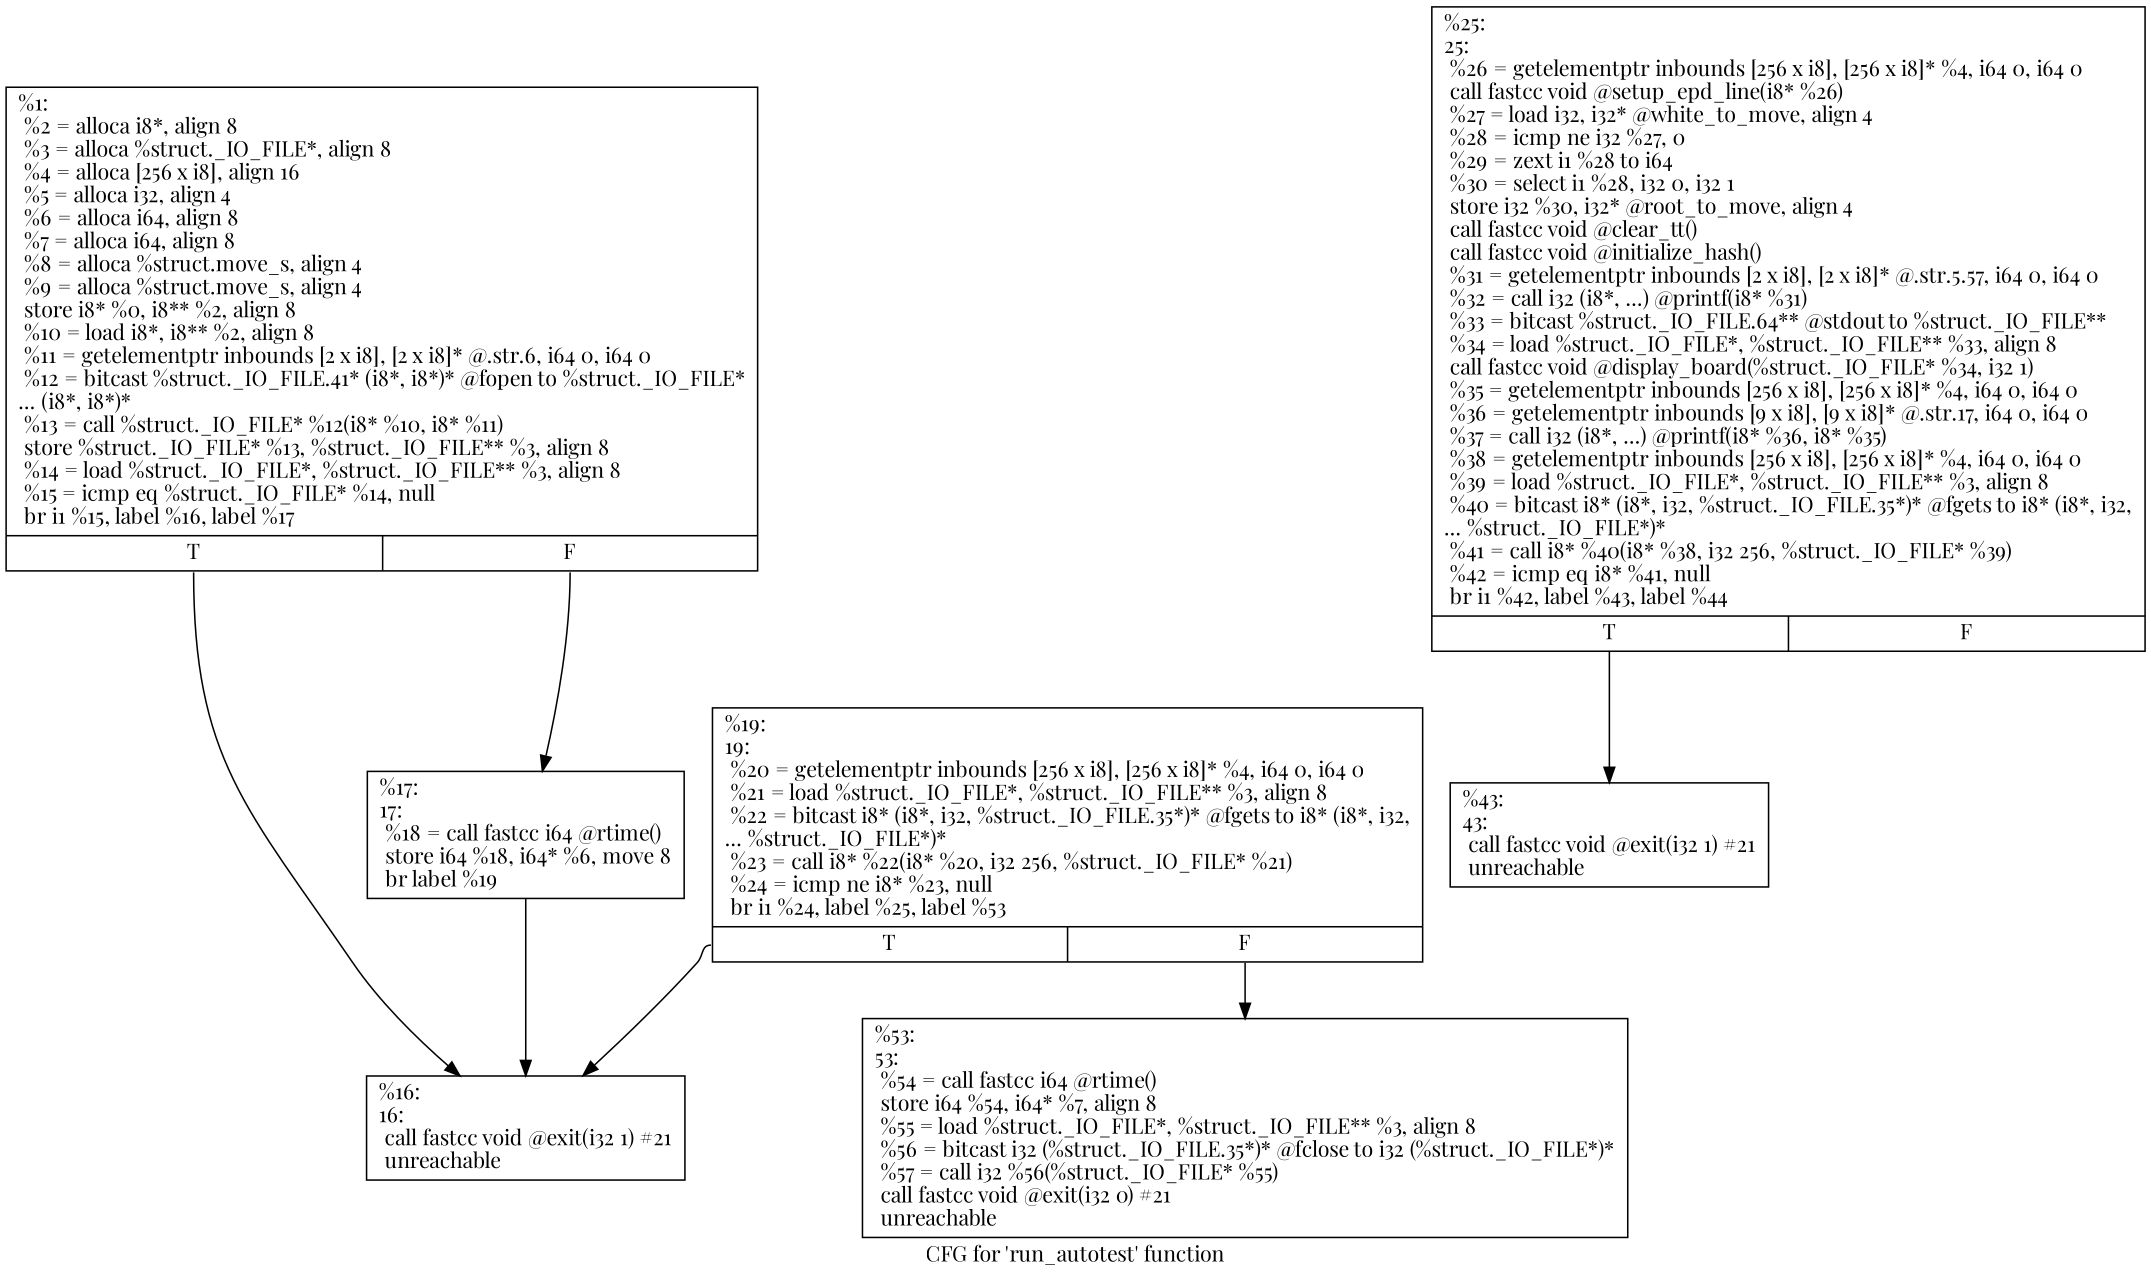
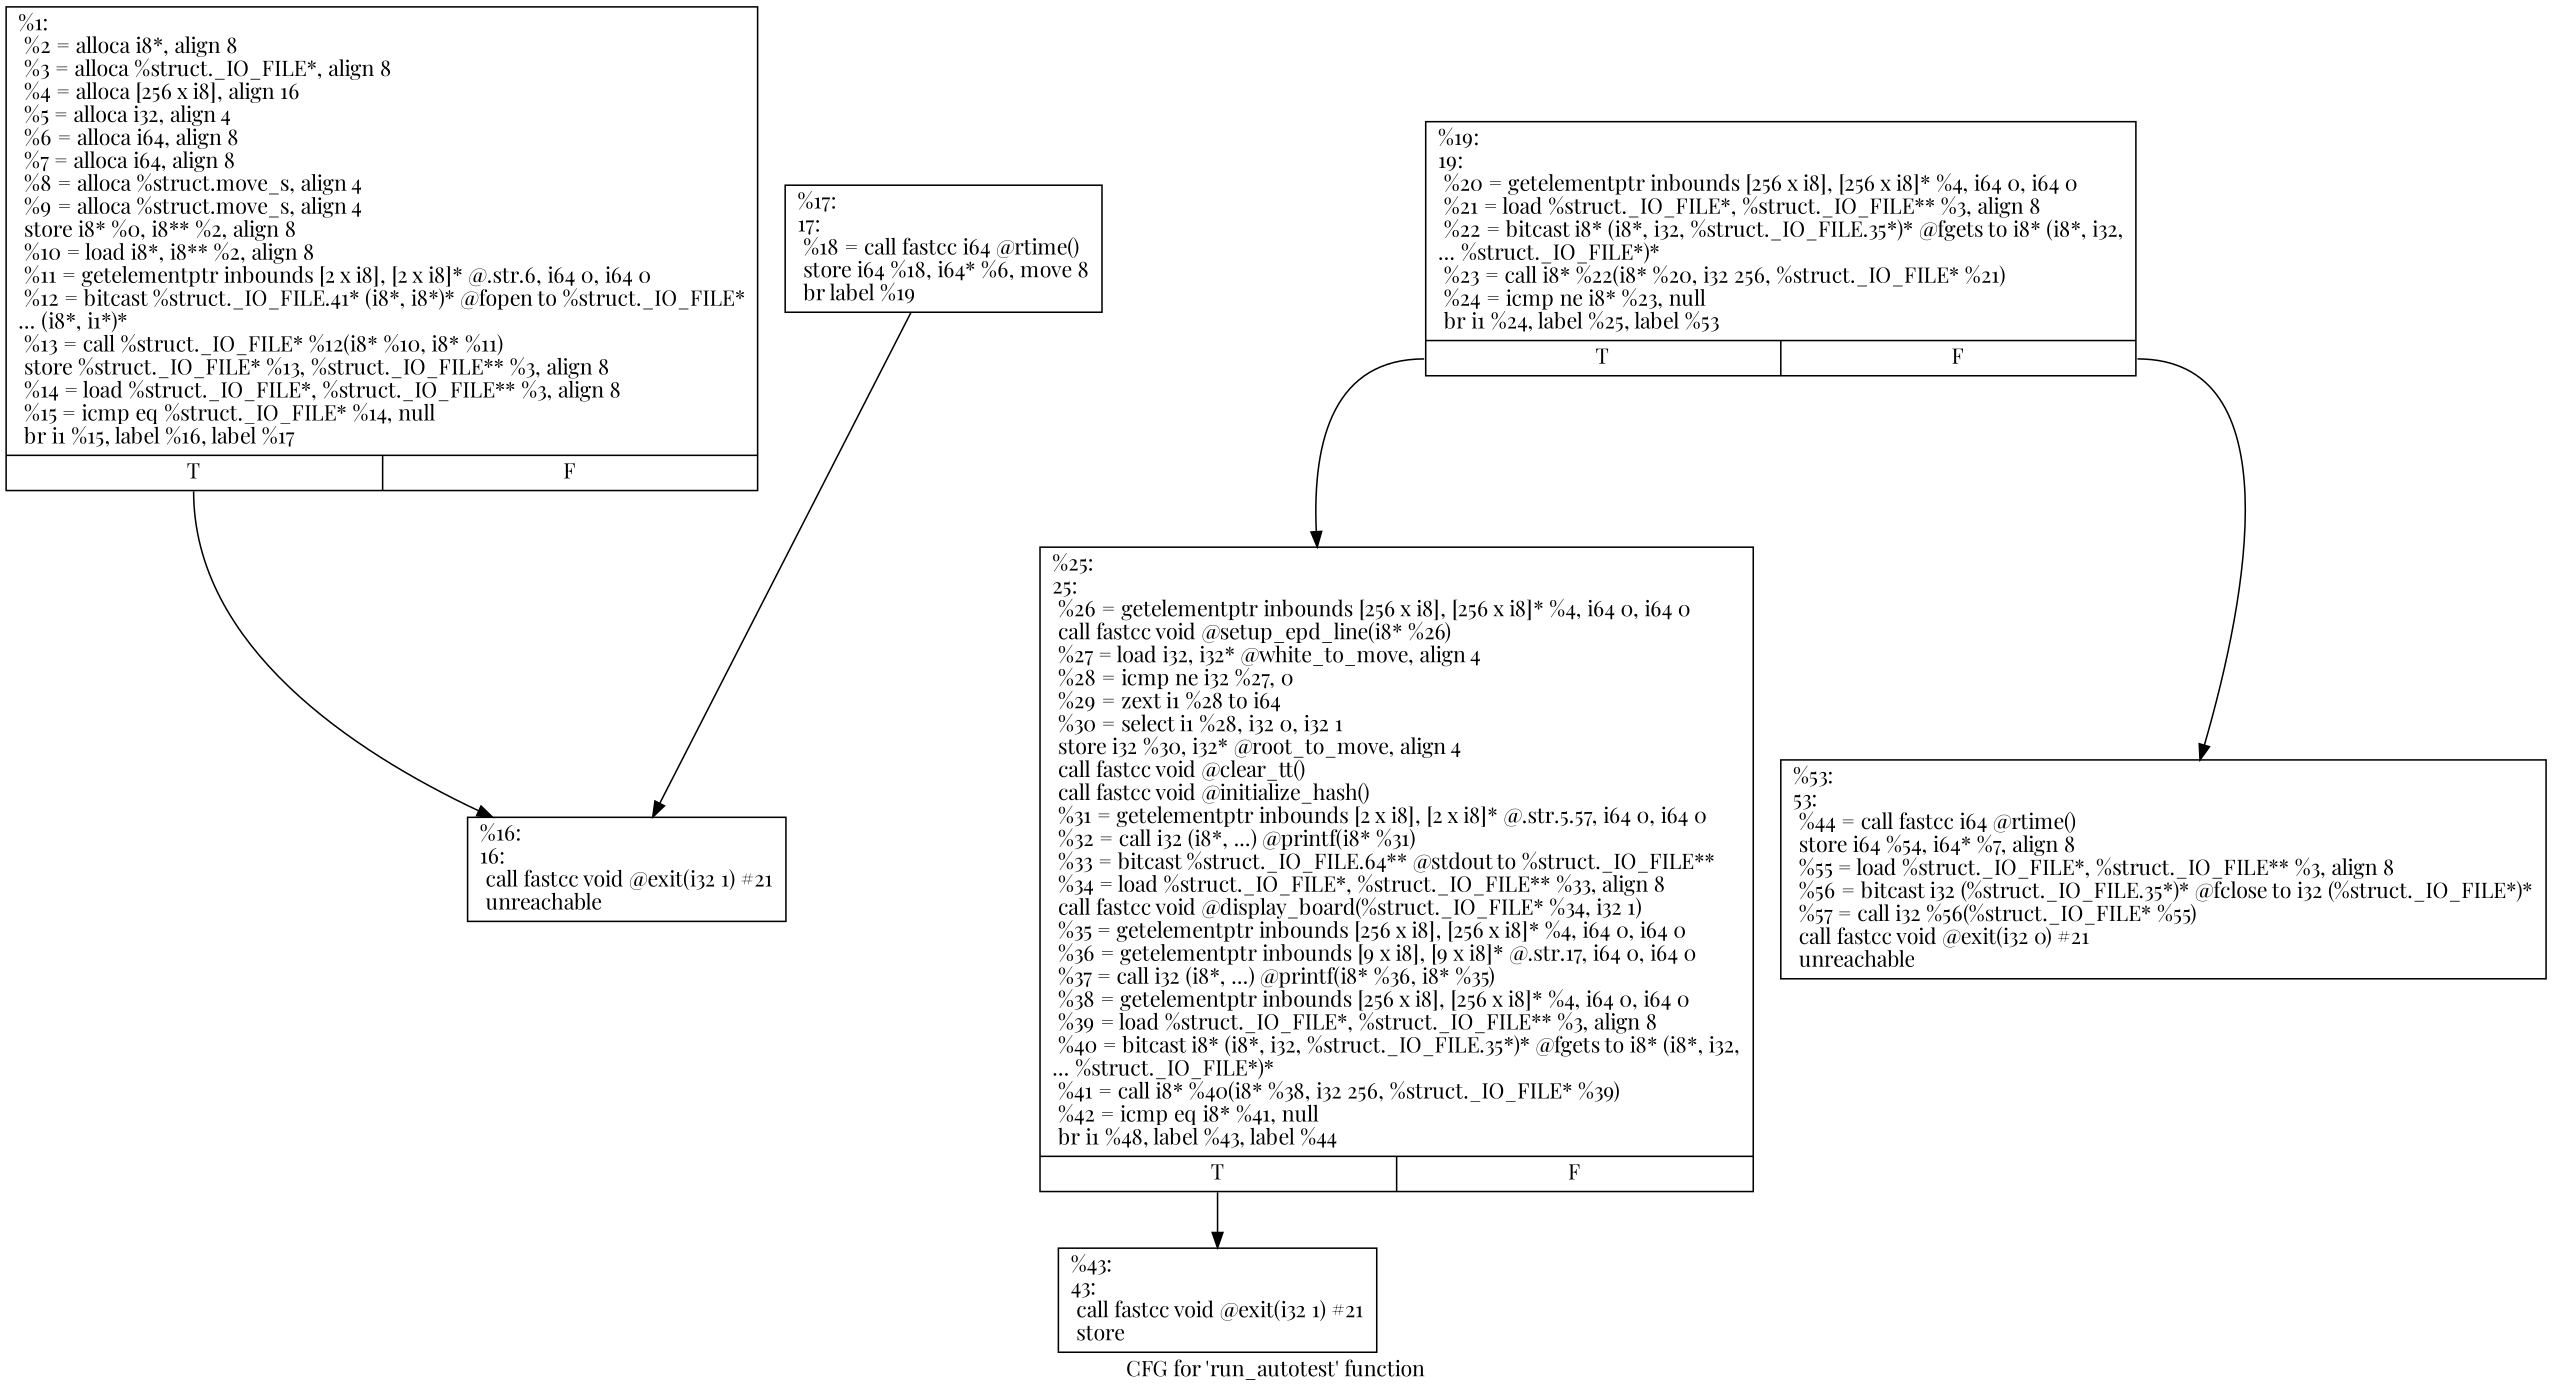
node "%1:": text "... (i8*, i8*)*" -> "... (i8*, i1*)*"
node "%25:": text "br i1 %42, label %43, label %44" -> "br i1 %48, label %43, label %44"
edge "%1:" -> "%17:": removed
node "%43:": text "unreachable" -> "store"
edge "%19:" -> "%16:": now "%19:" -> "%25:"
node "%53:": text "%54 = call fastcc i64 @rtime()" -> "%44 = call fastcc i64 @rtime()"
